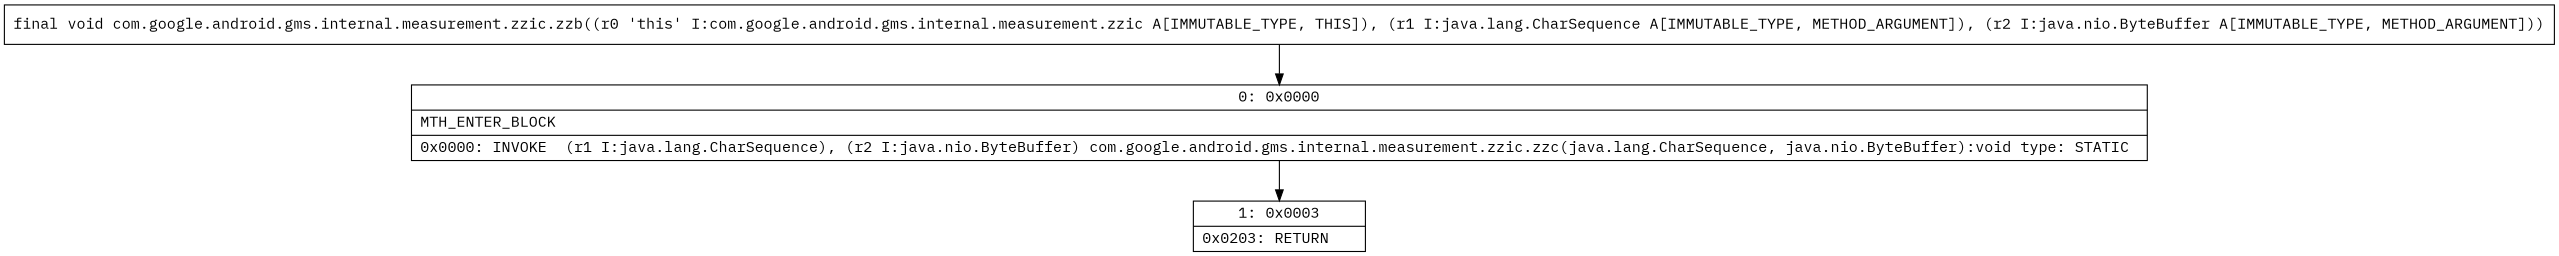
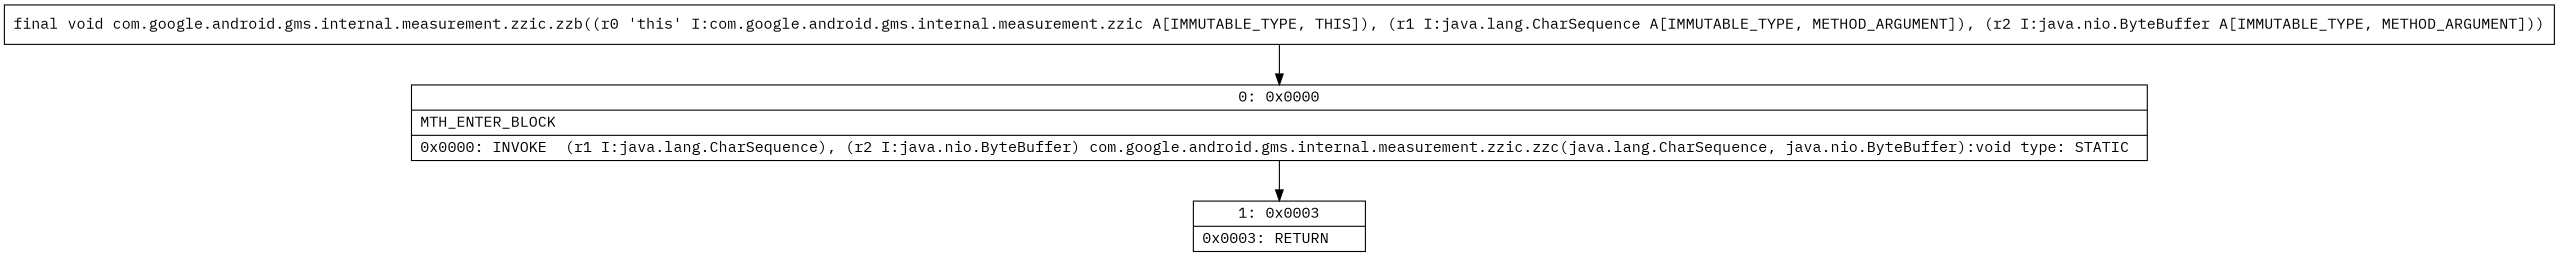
node "1: 0x0003": text "0x0203: RETURN" -> "0x0003: RETURN"
